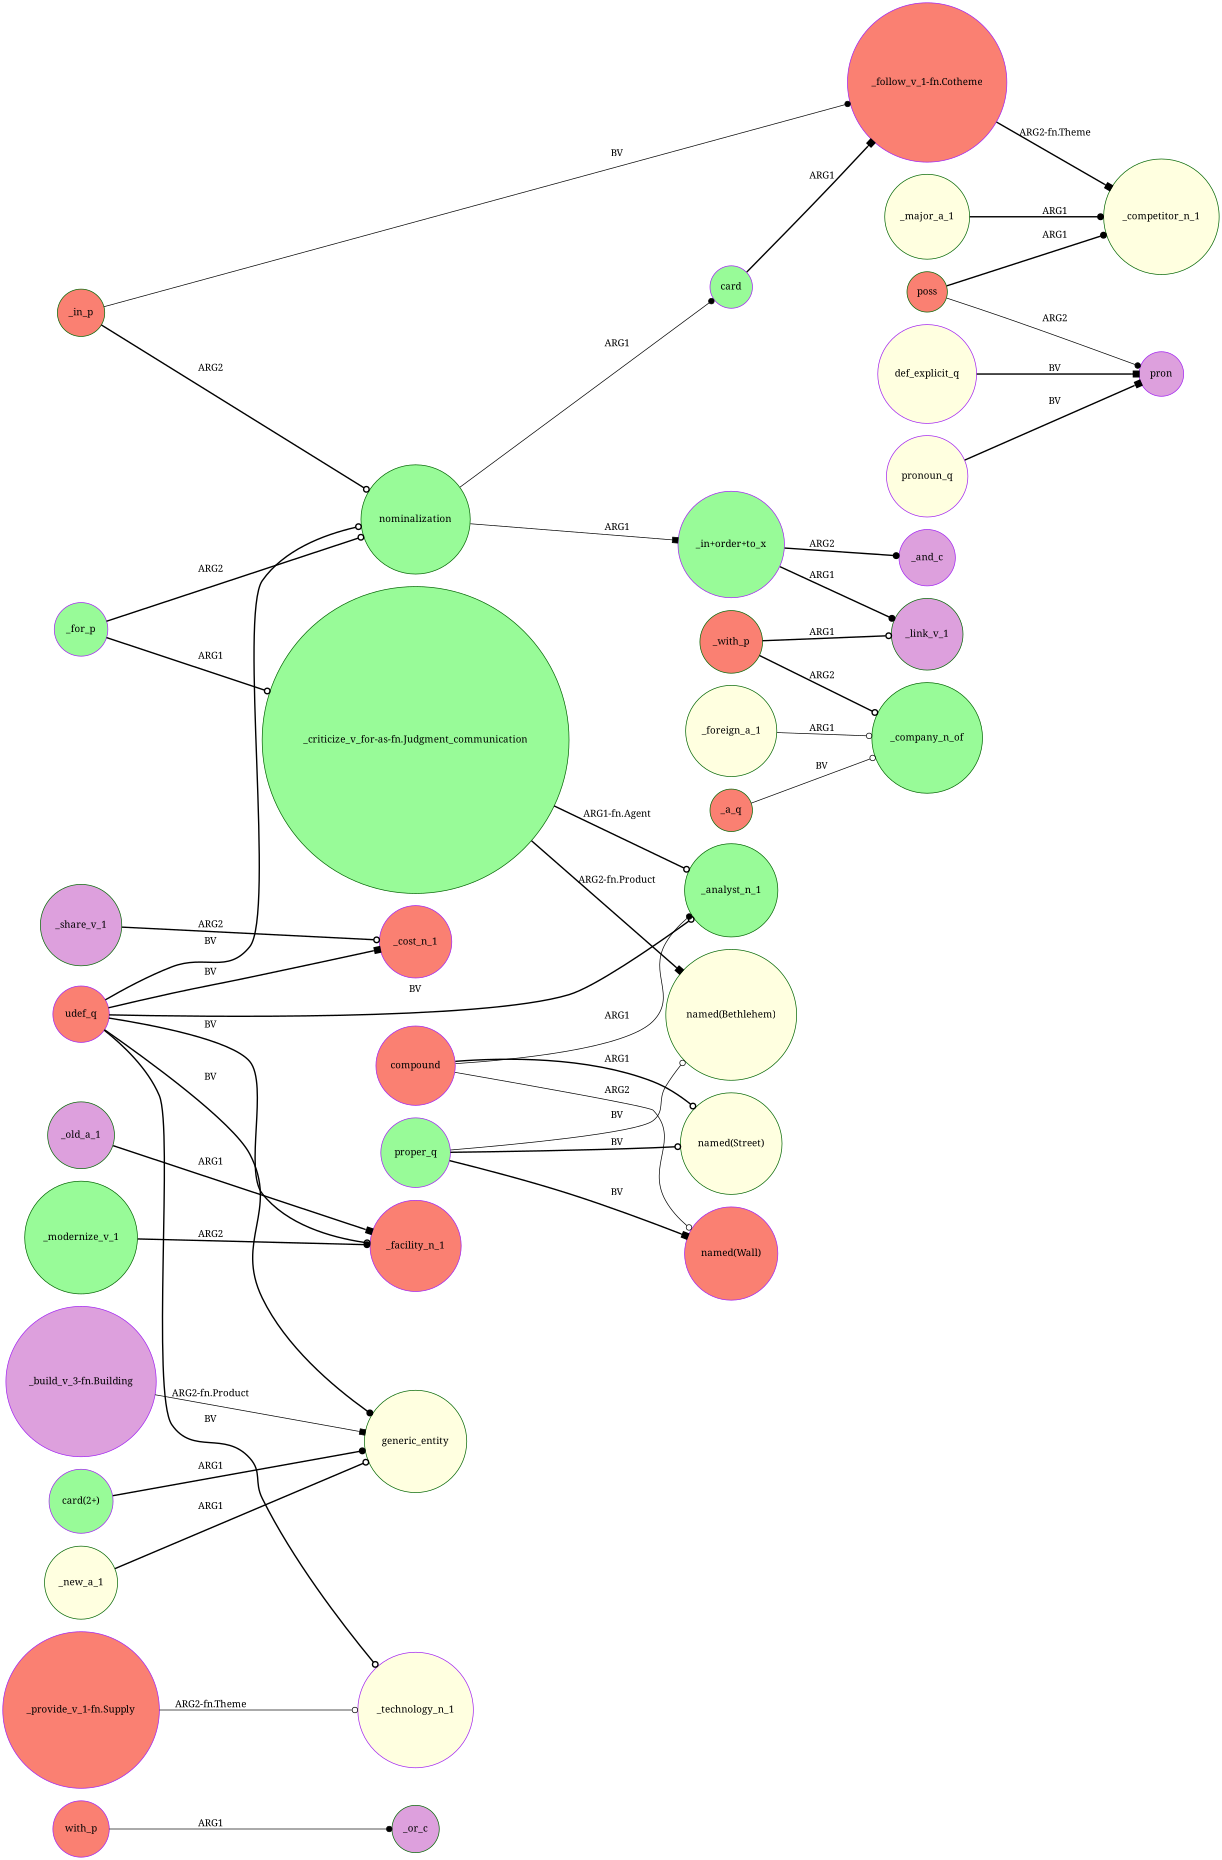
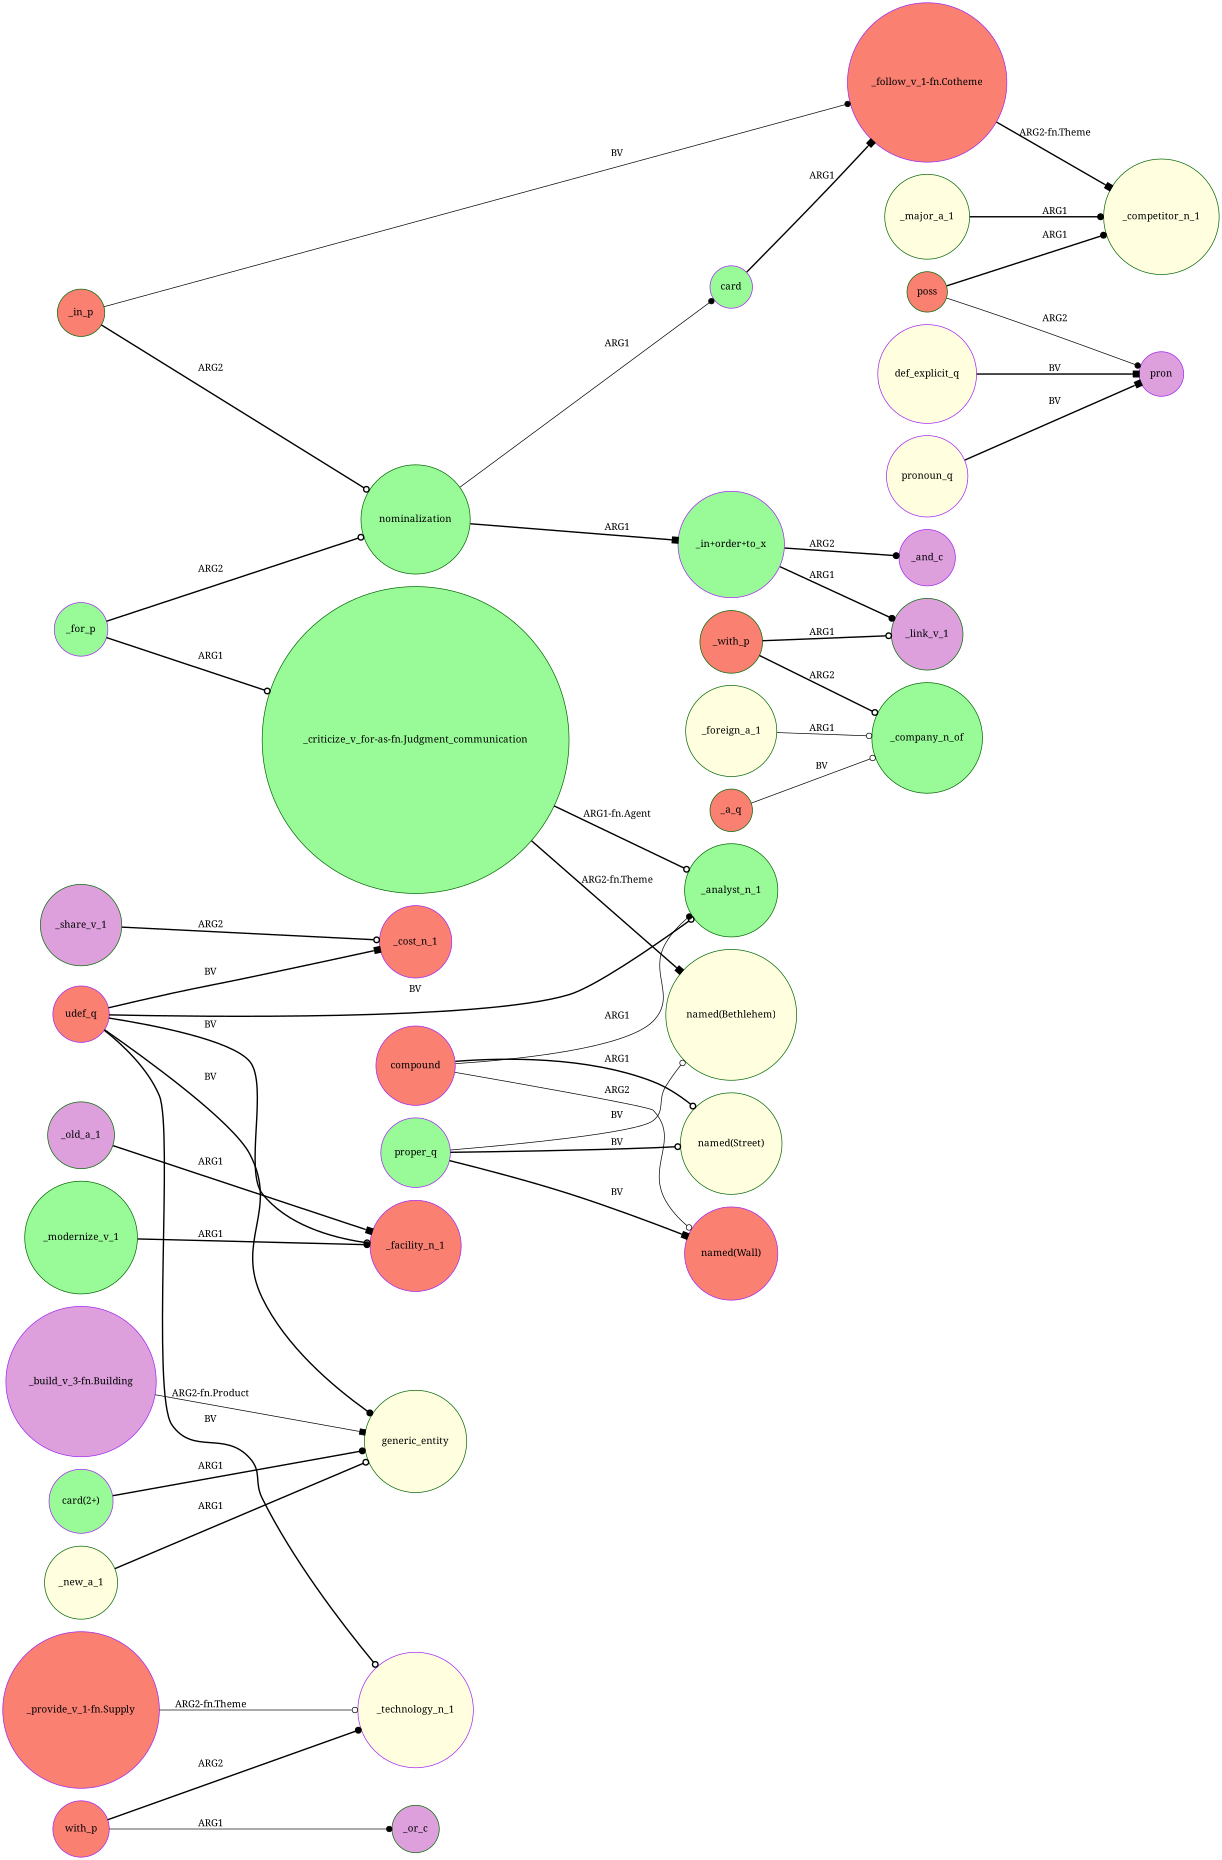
edge "nominalization" -> "_in+order+to_x": style solid -> bold
edge "udef_q" -> "nominalization": removed, label "BV"
edge "_criticize_v_for-as-fn.Judgment_communication" -> "named(Bethlehem)": label "ARG2-fn.Product" -> "ARG2-fn.Theme"
edge "_modernize_v_1" -> "_facility_n_1": label "ARG2" -> "ARG1"
edge "with_p" -> "_technology_n_1": added, label "ARG2"
